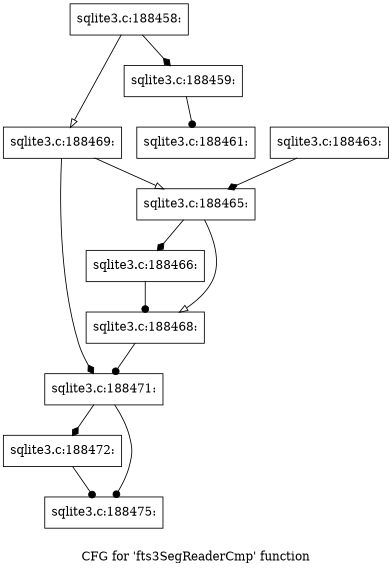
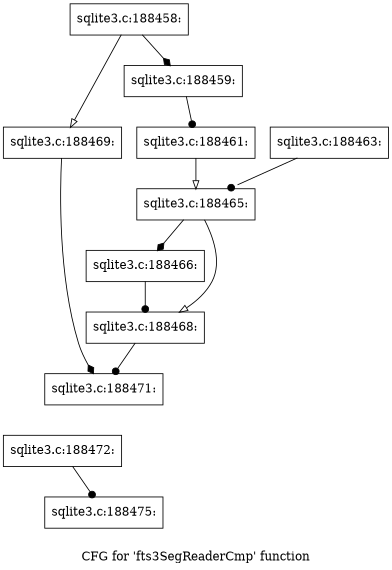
edge "sqlite3.c:188463:" -> "sqlite3.c:188465:": arrowhead diamond -> dot
edge "sqlite3.c:188469:" -> "sqlite3.c:188465:": now "sqlite3.c:188461:" -> "sqlite3.c:188465:"
edge "sqlite3.c:188471:" -> "sqlite3.c:188472:": removed
edge "sqlite3.c:188471:" -> "sqlite3.c:188475:": removed
